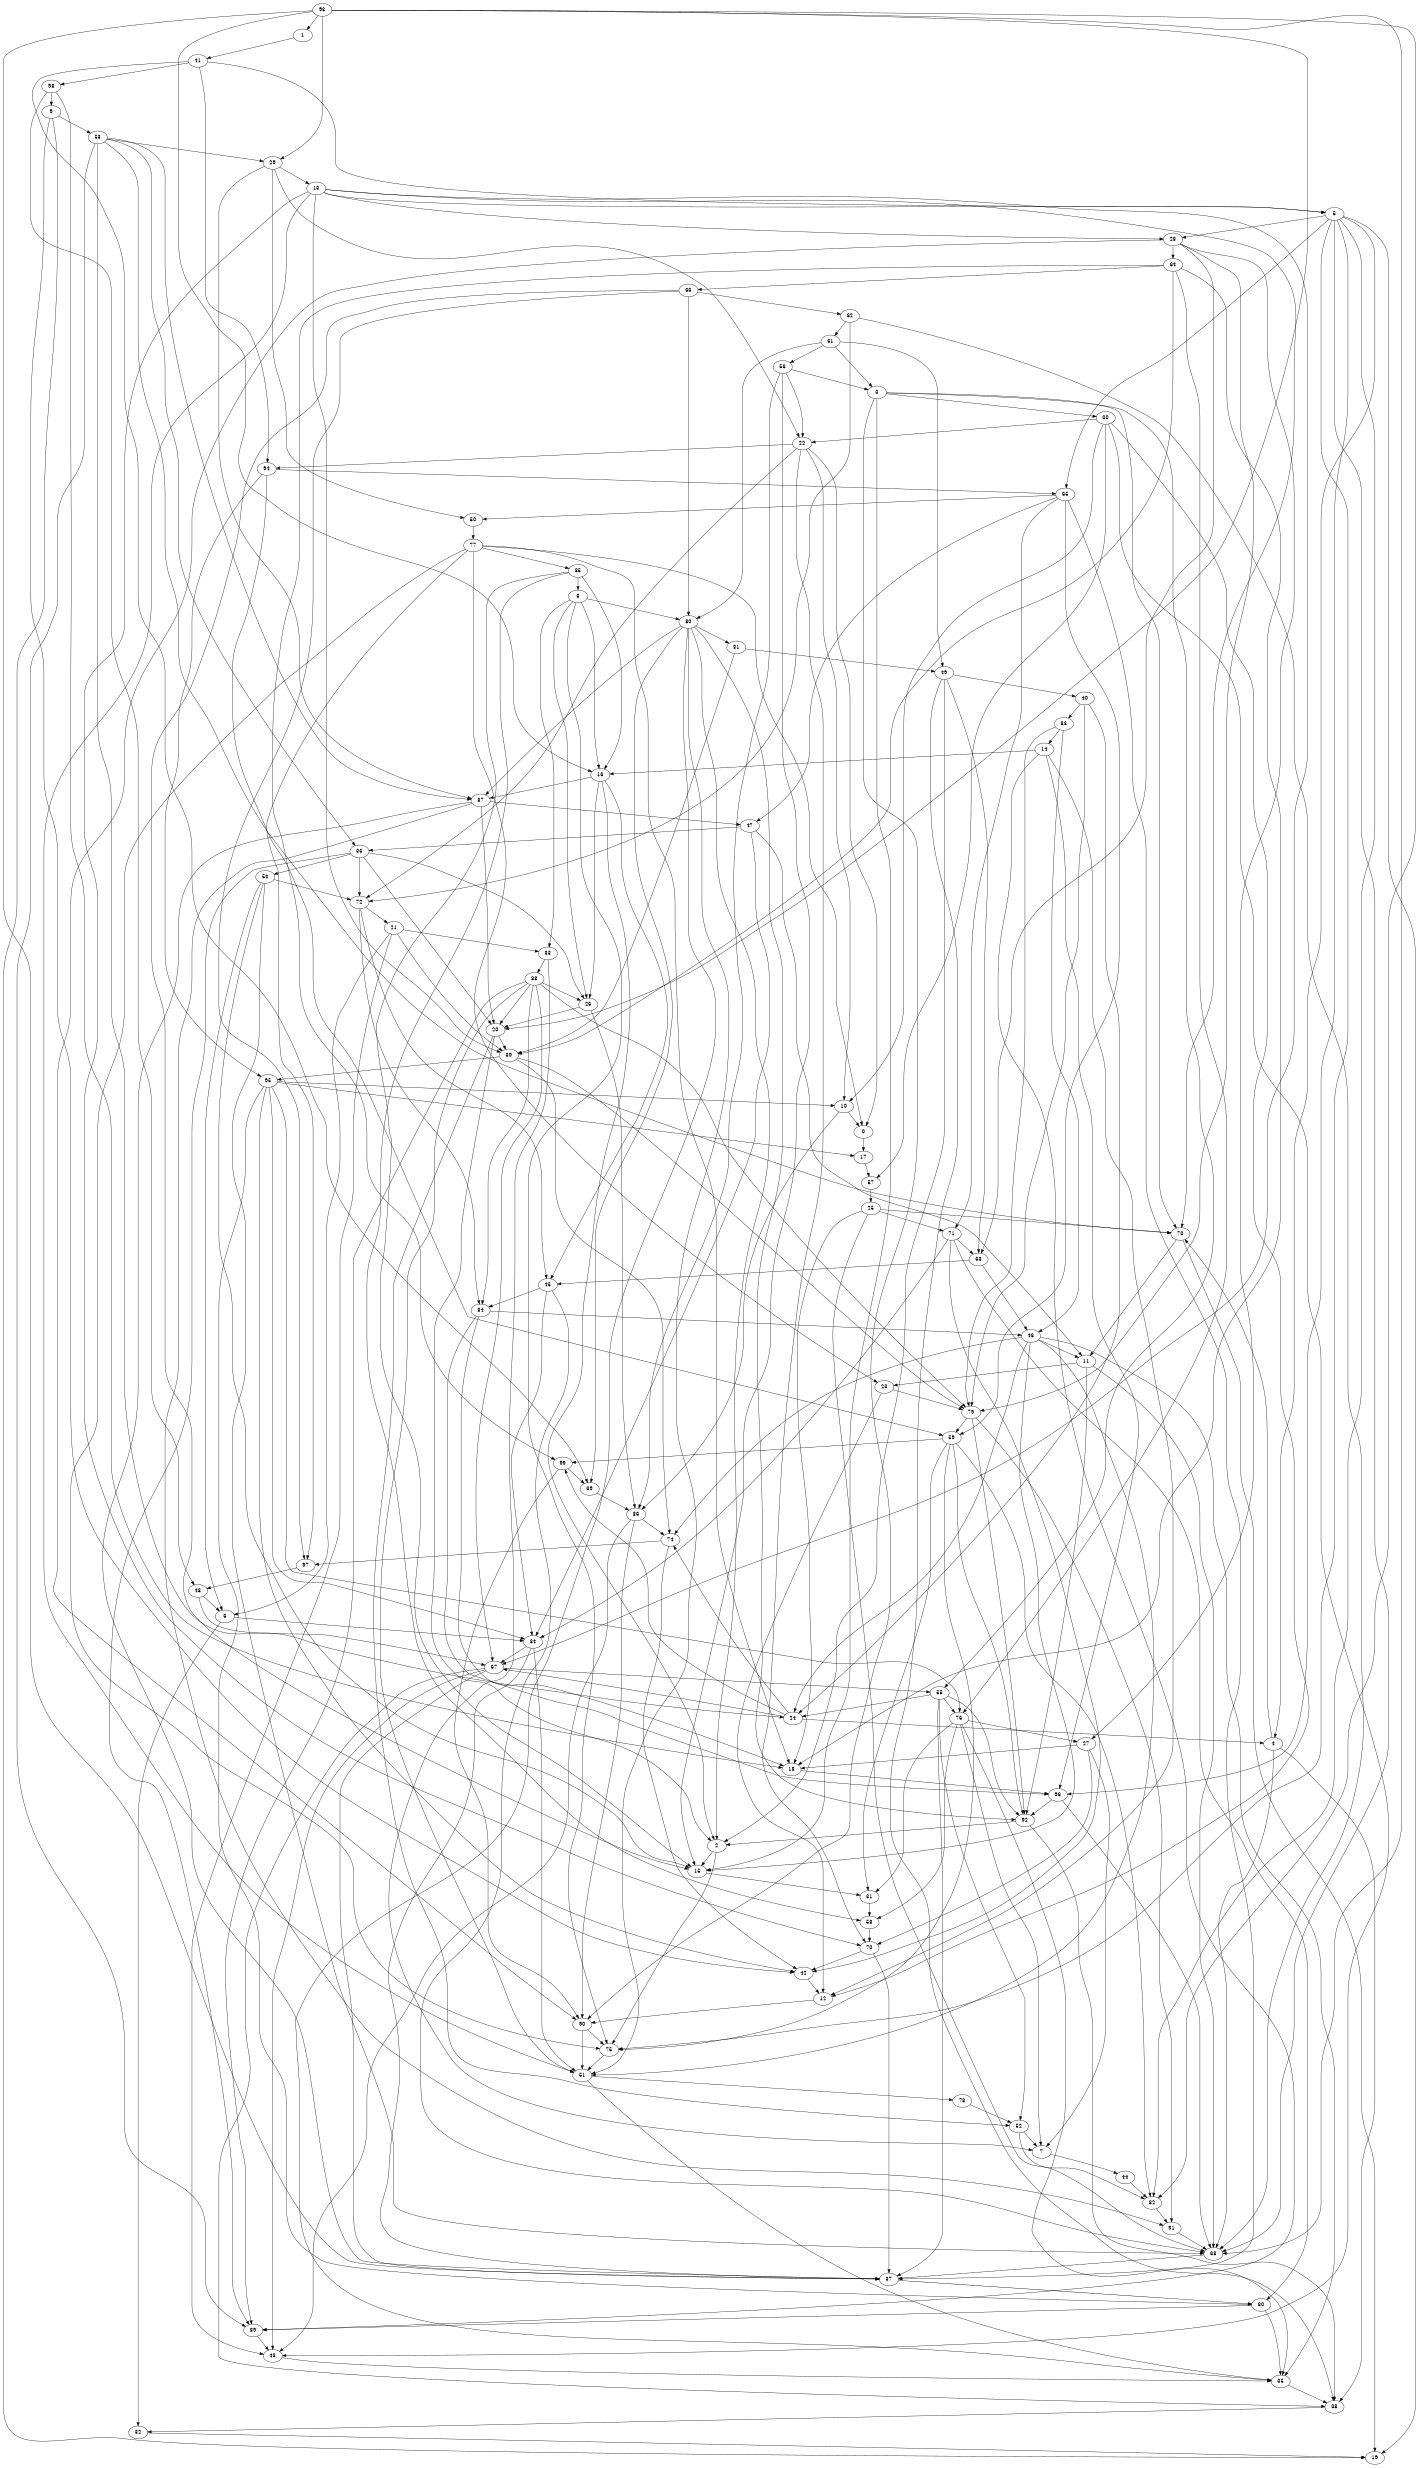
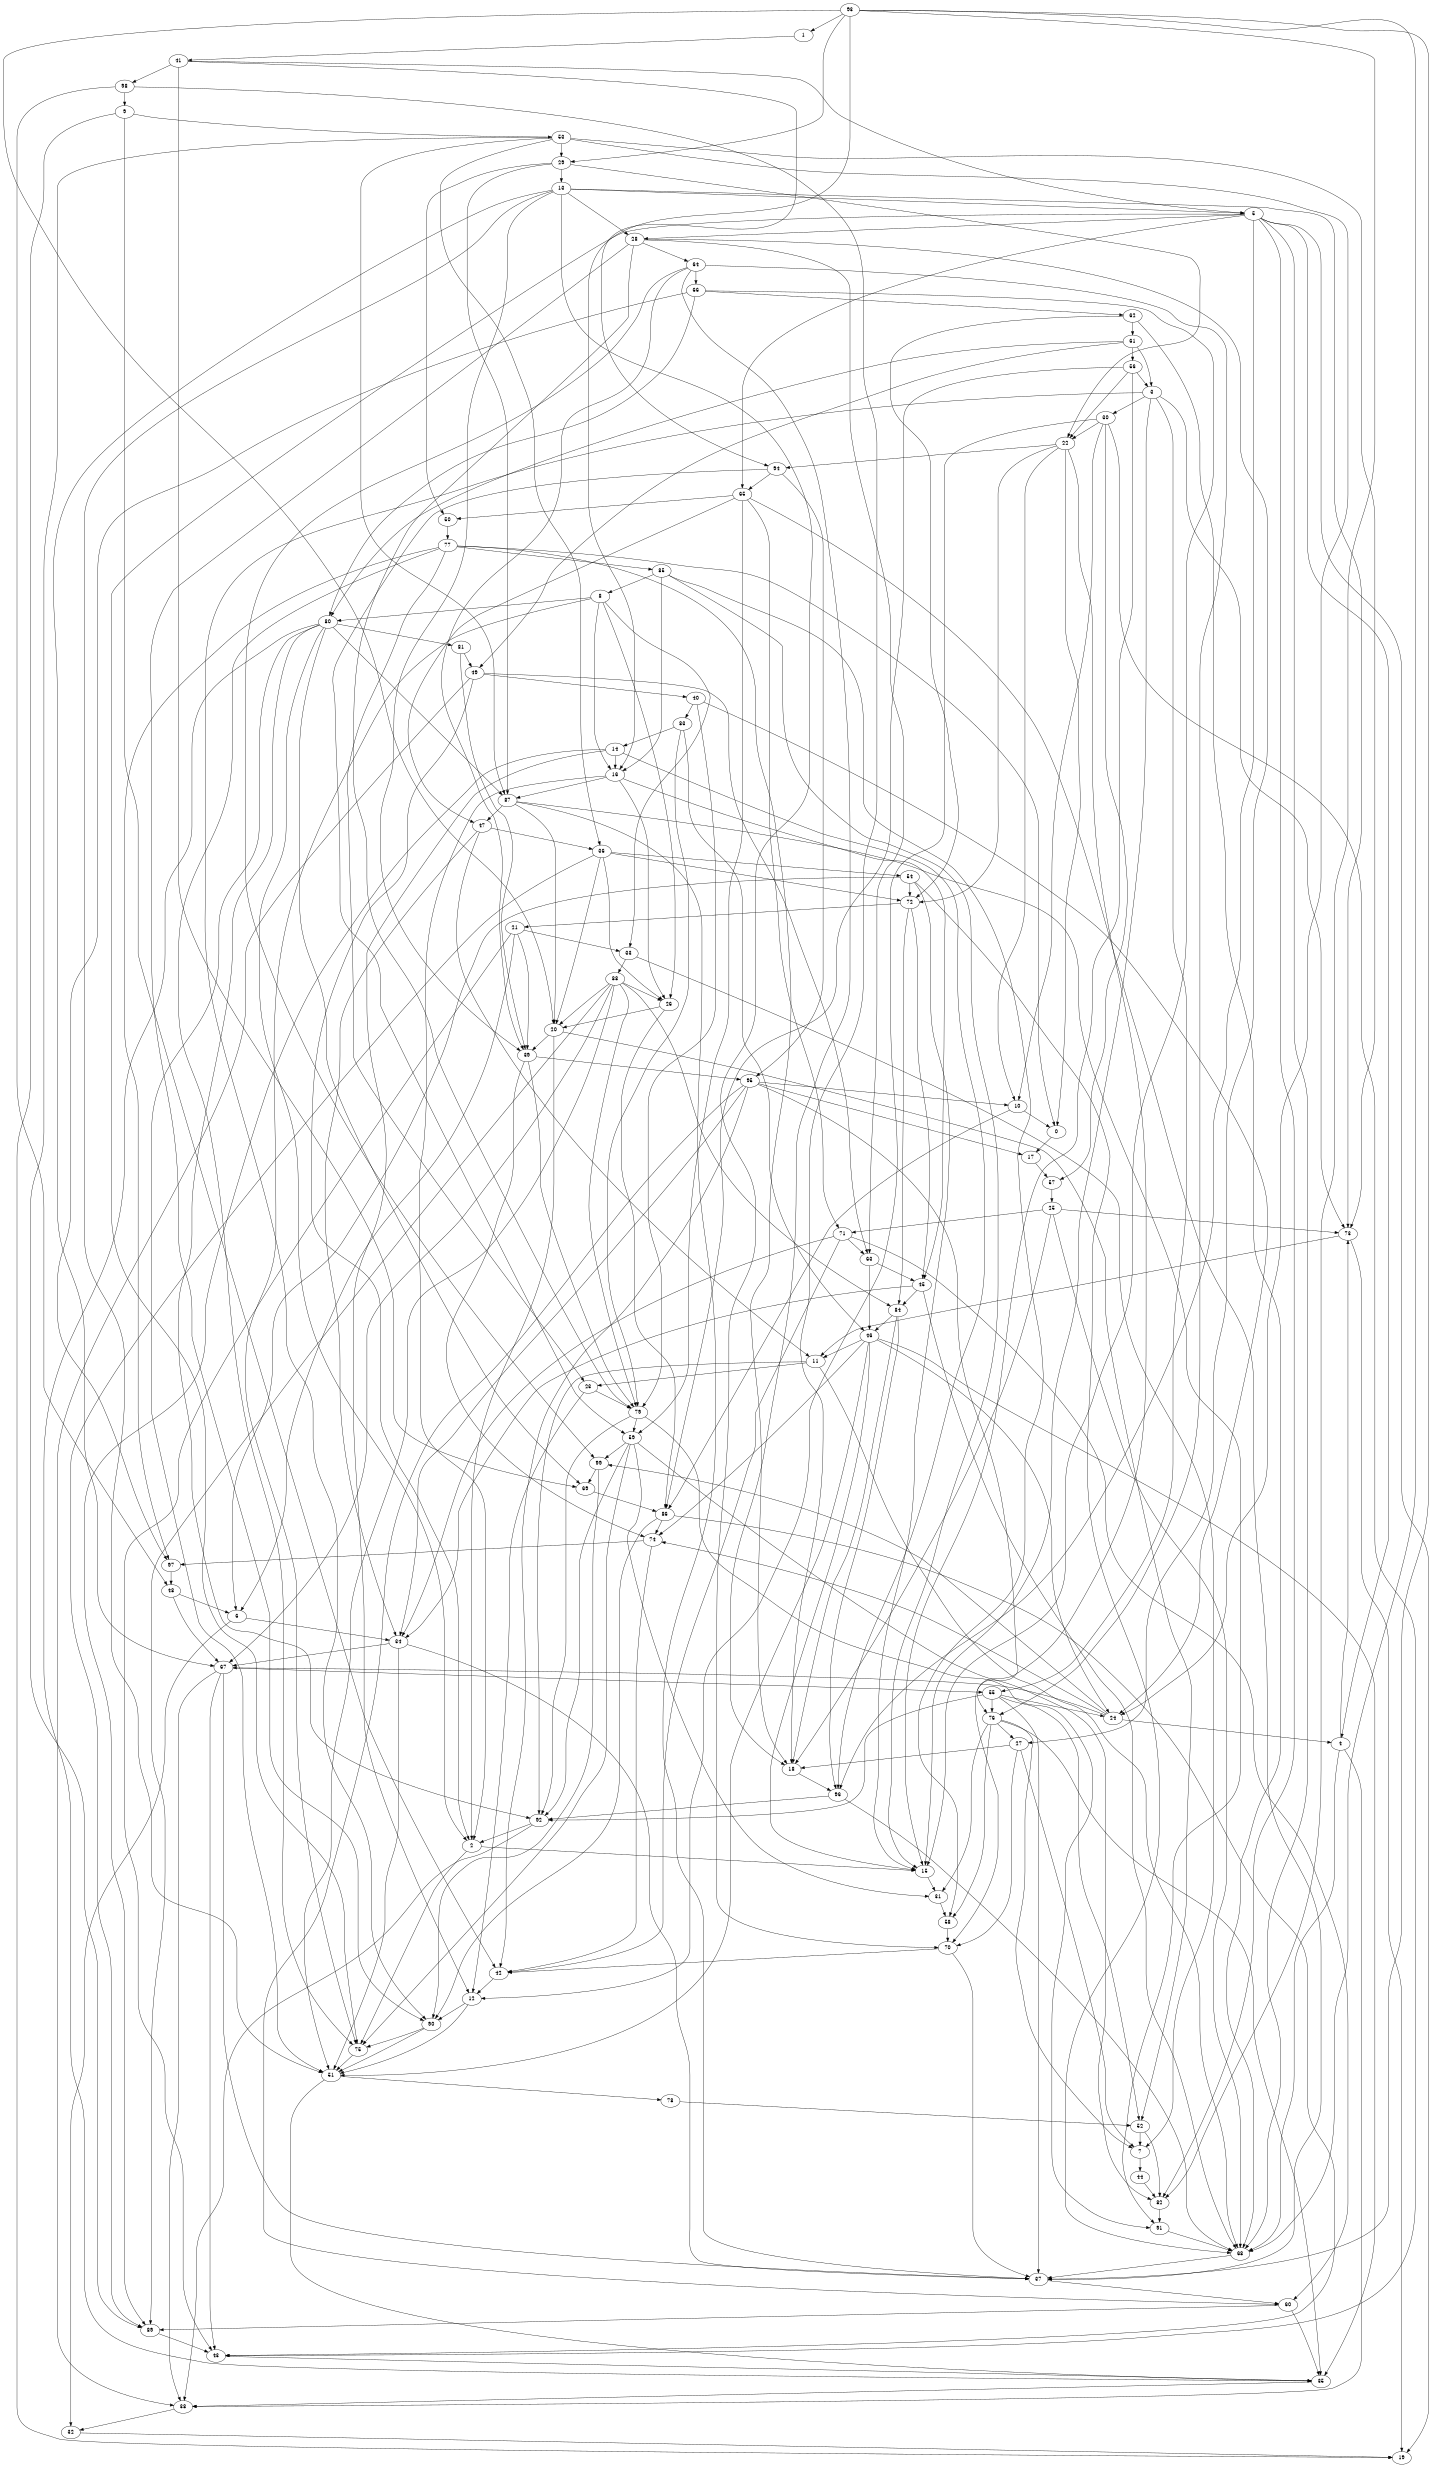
edge "12" -> "51": added
